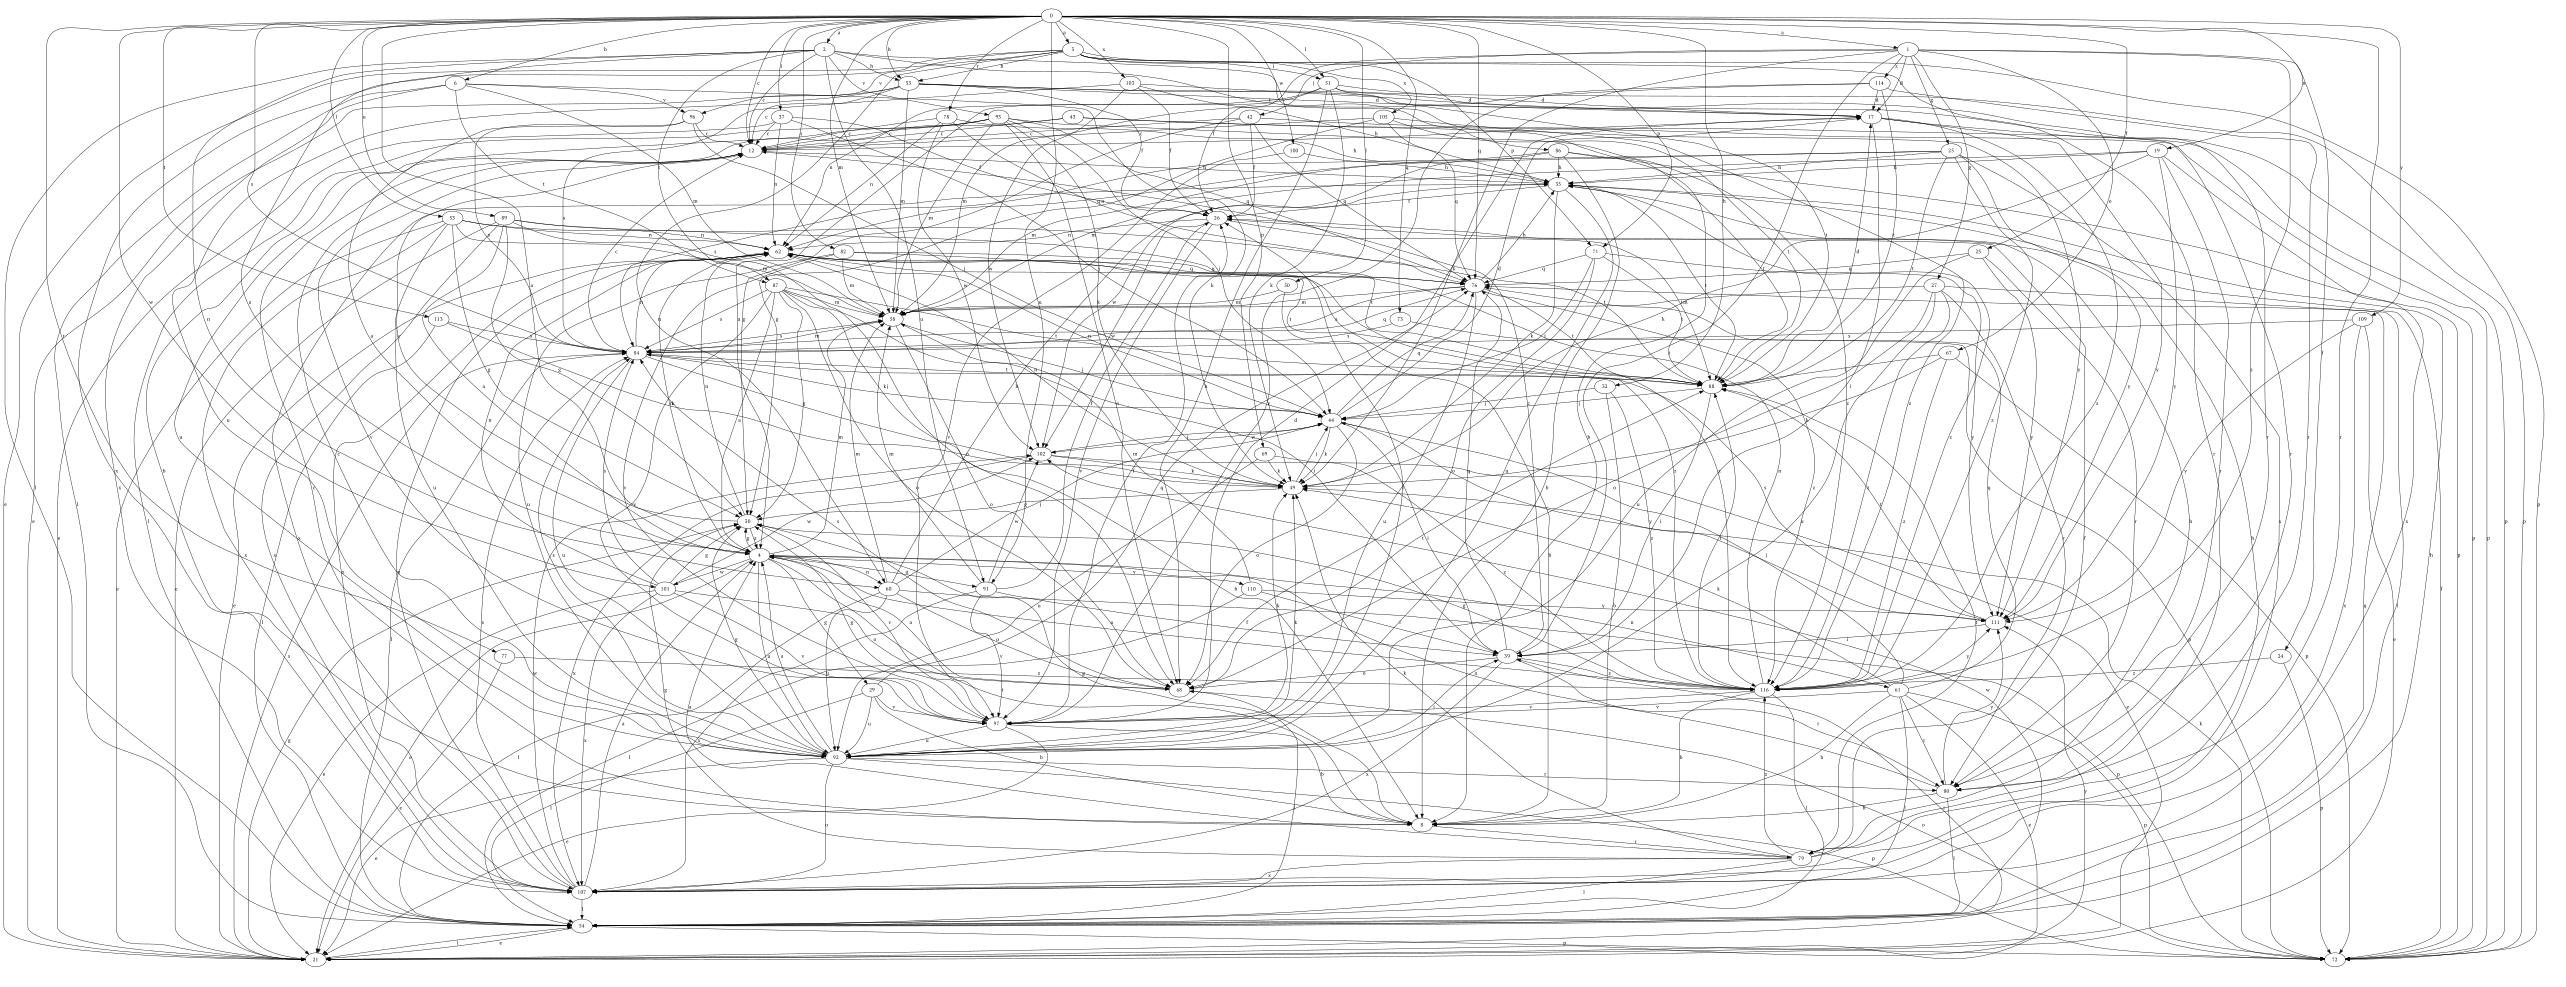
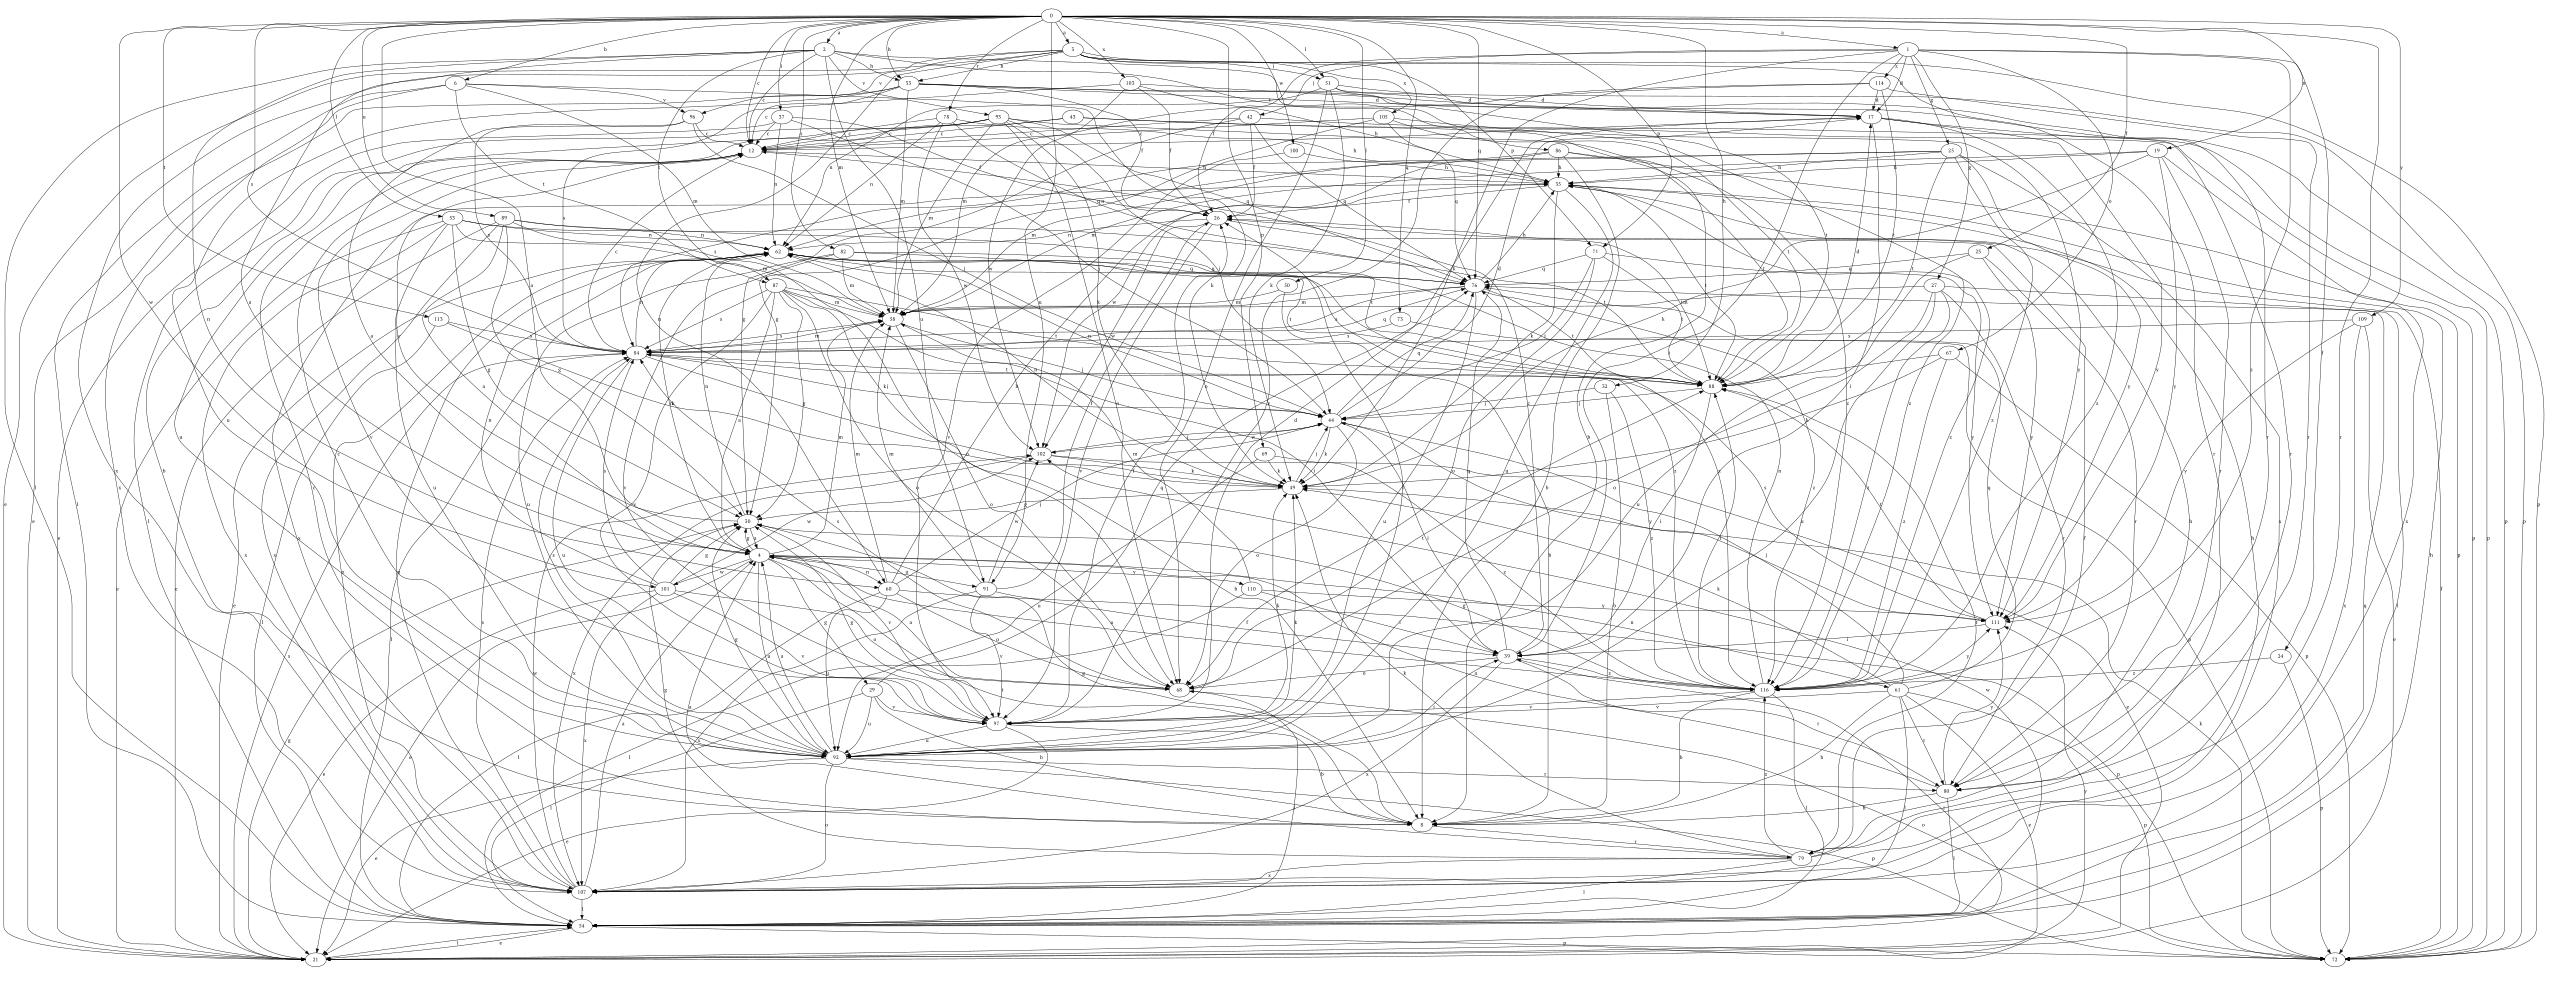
edge "51" -> "4": removed, label "a"
edge "51" -> "68": label "h" -> "o"
node "77": removed
